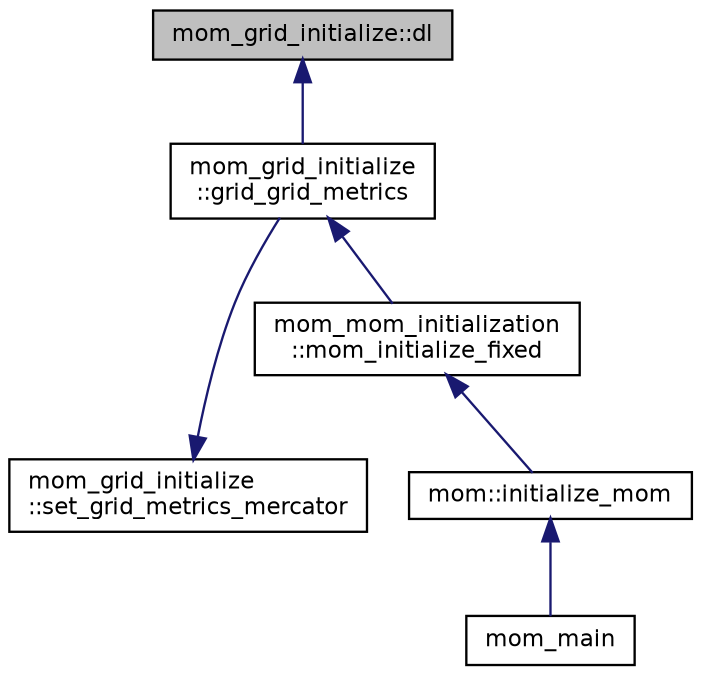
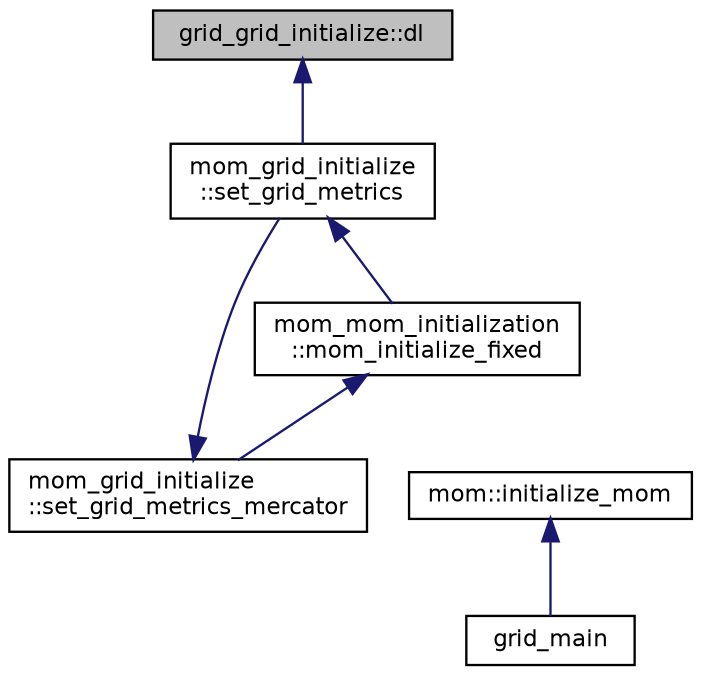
node "mom_grid_initialize::dl": label "mom_grid_initialize::dl" -> "grid_grid_initialize::dl"
node "mom_grid_initialize ::grid_grid_metrics": label "mom_grid_initialize ::grid_grid_metrics" -> "mom_grid_initialize ::set_grid_metrics"
edge "mom::initialize_mom" -> "mom_mom_initialization ::mom_initialize_fixed": now "mom_grid_initialize ::set_grid_metrics_mercator" -> "mom_mom_initialization ::mom_initialize_fixed"
node "mom_main": label "mom_main" -> "grid_main"
